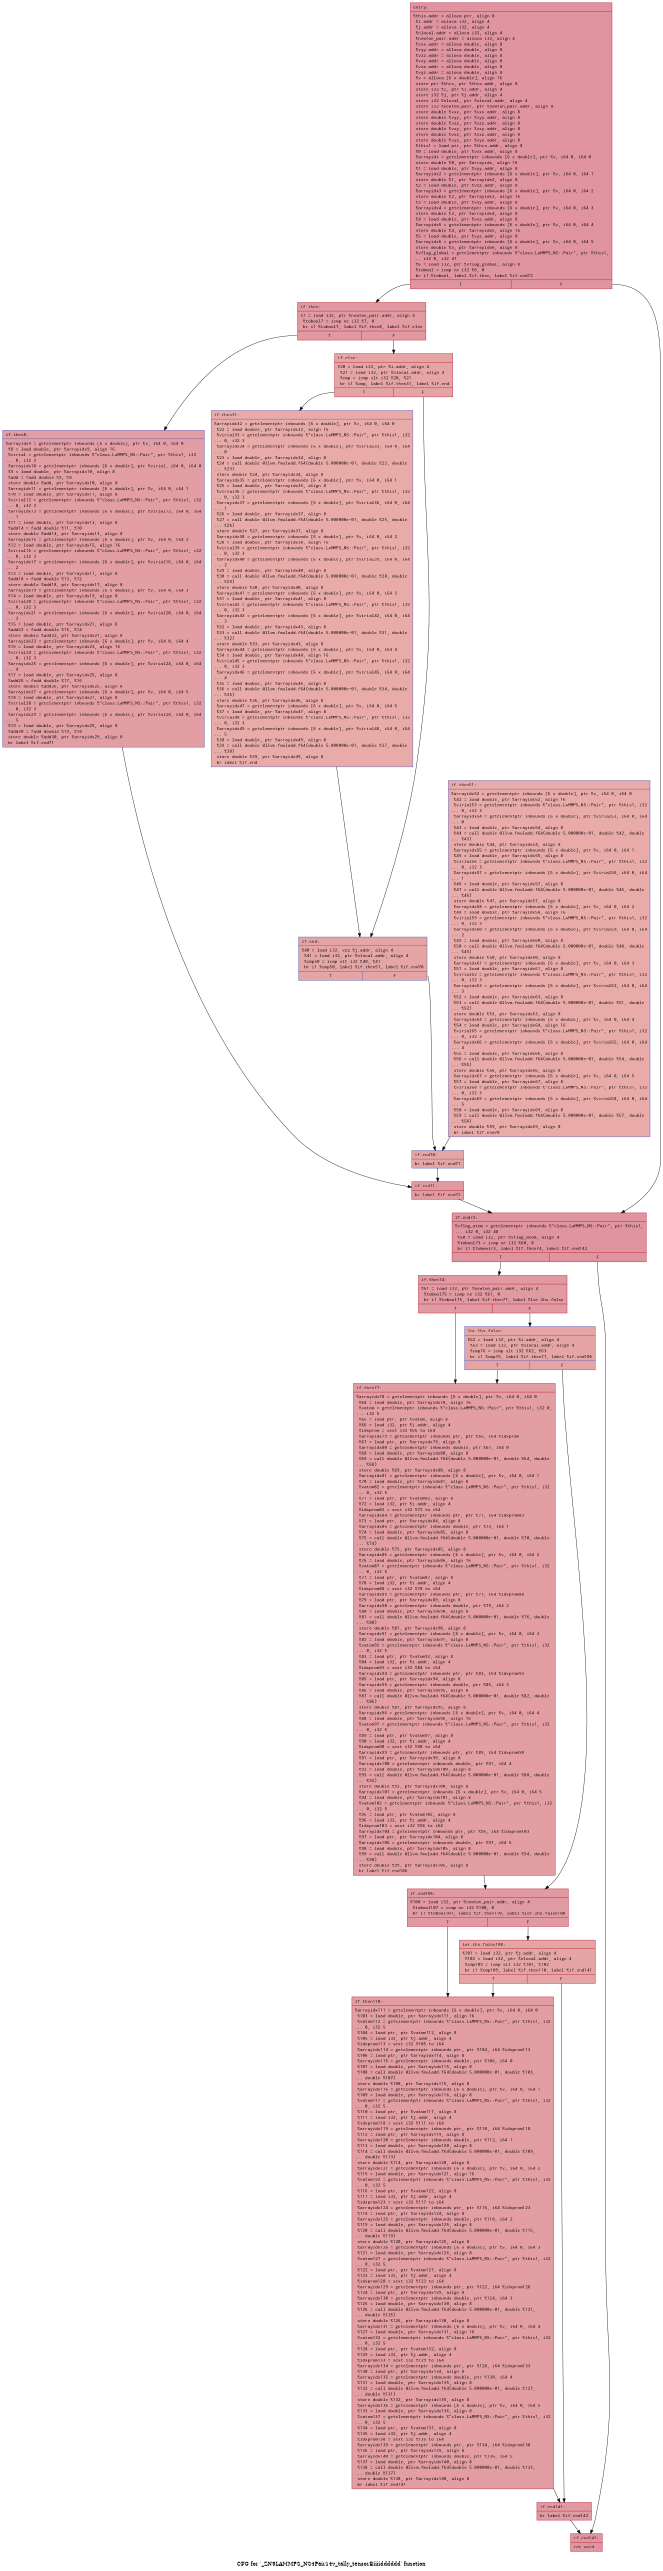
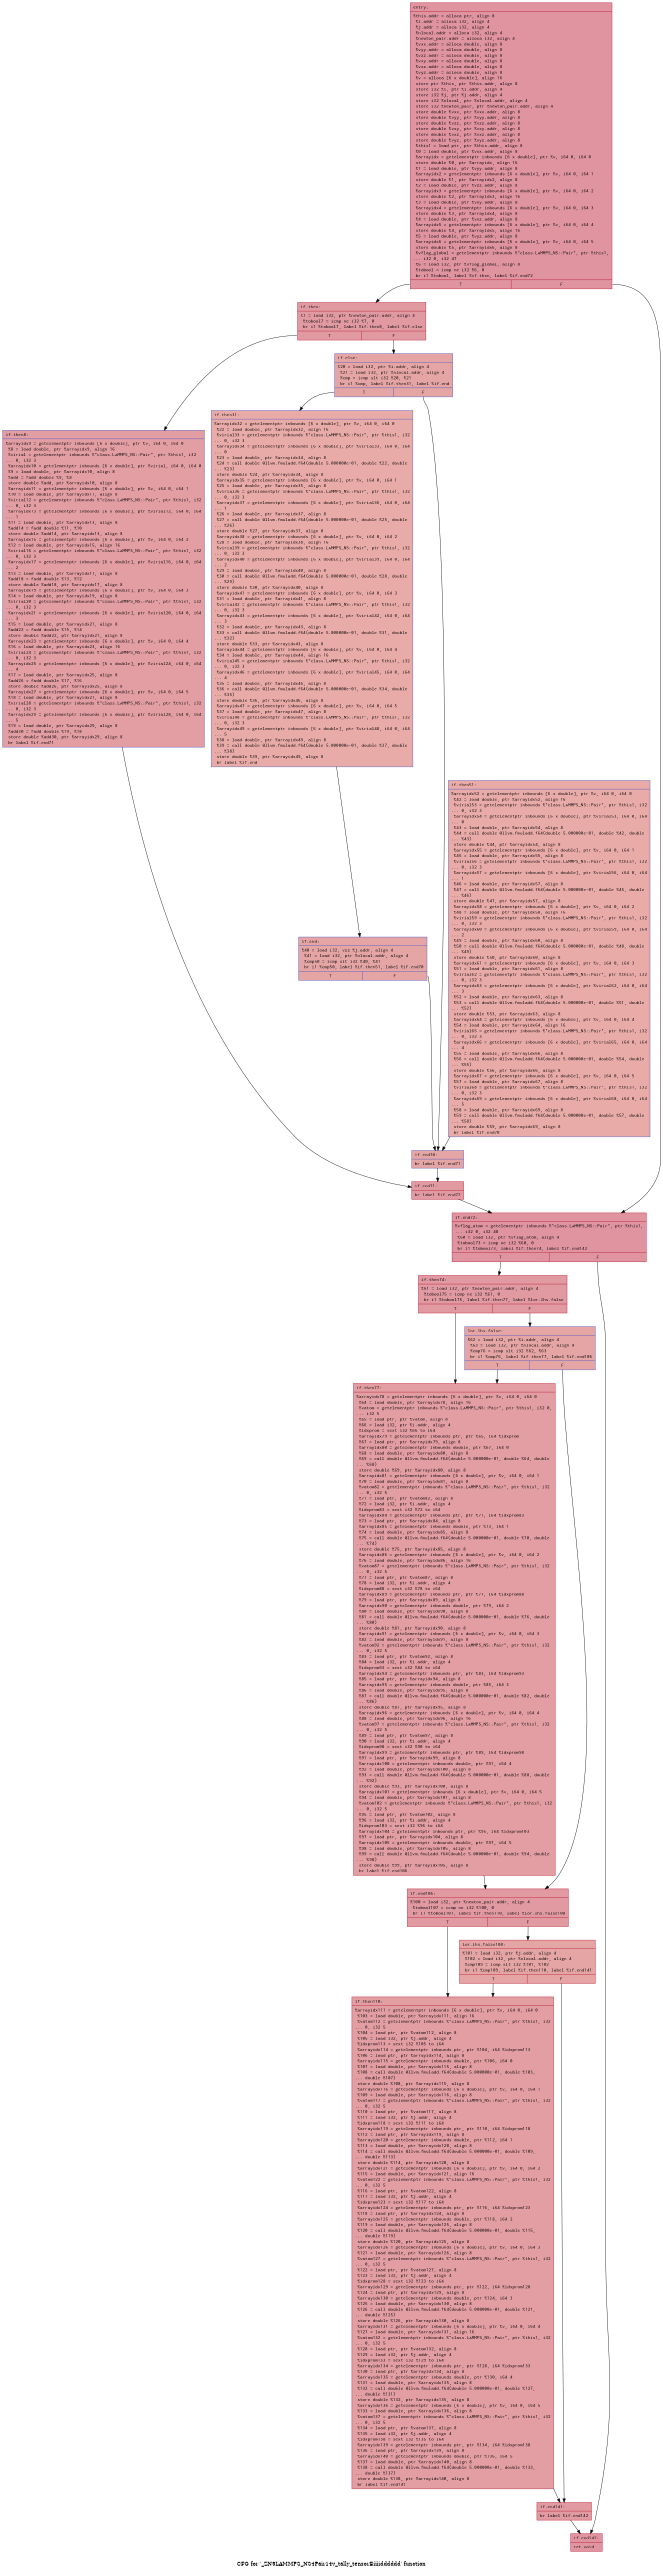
node "if.else:": color #b70d28ff -> #3d50c3ff
edge "if.else:" -> "if.end:": now "if.else:" -> "if.end70:"
